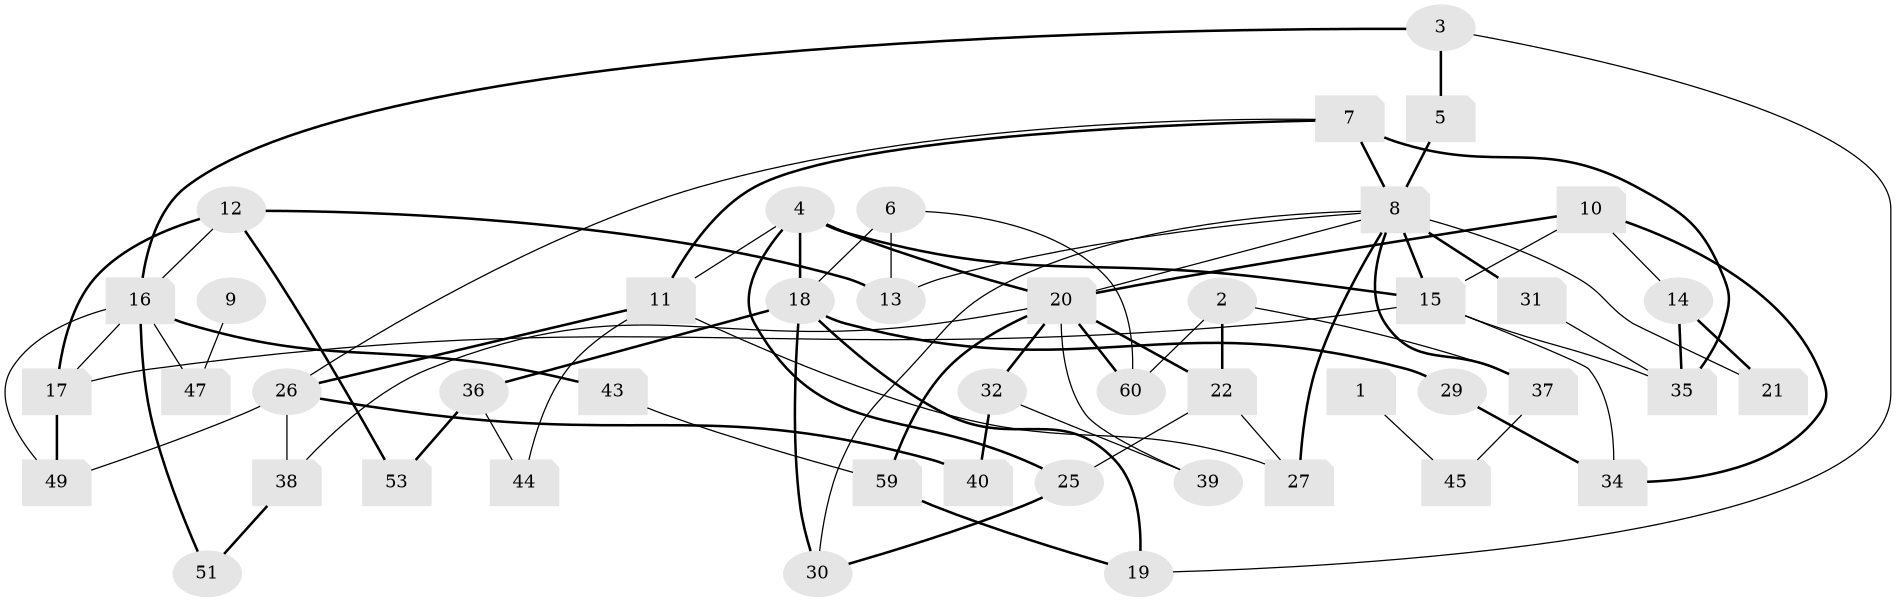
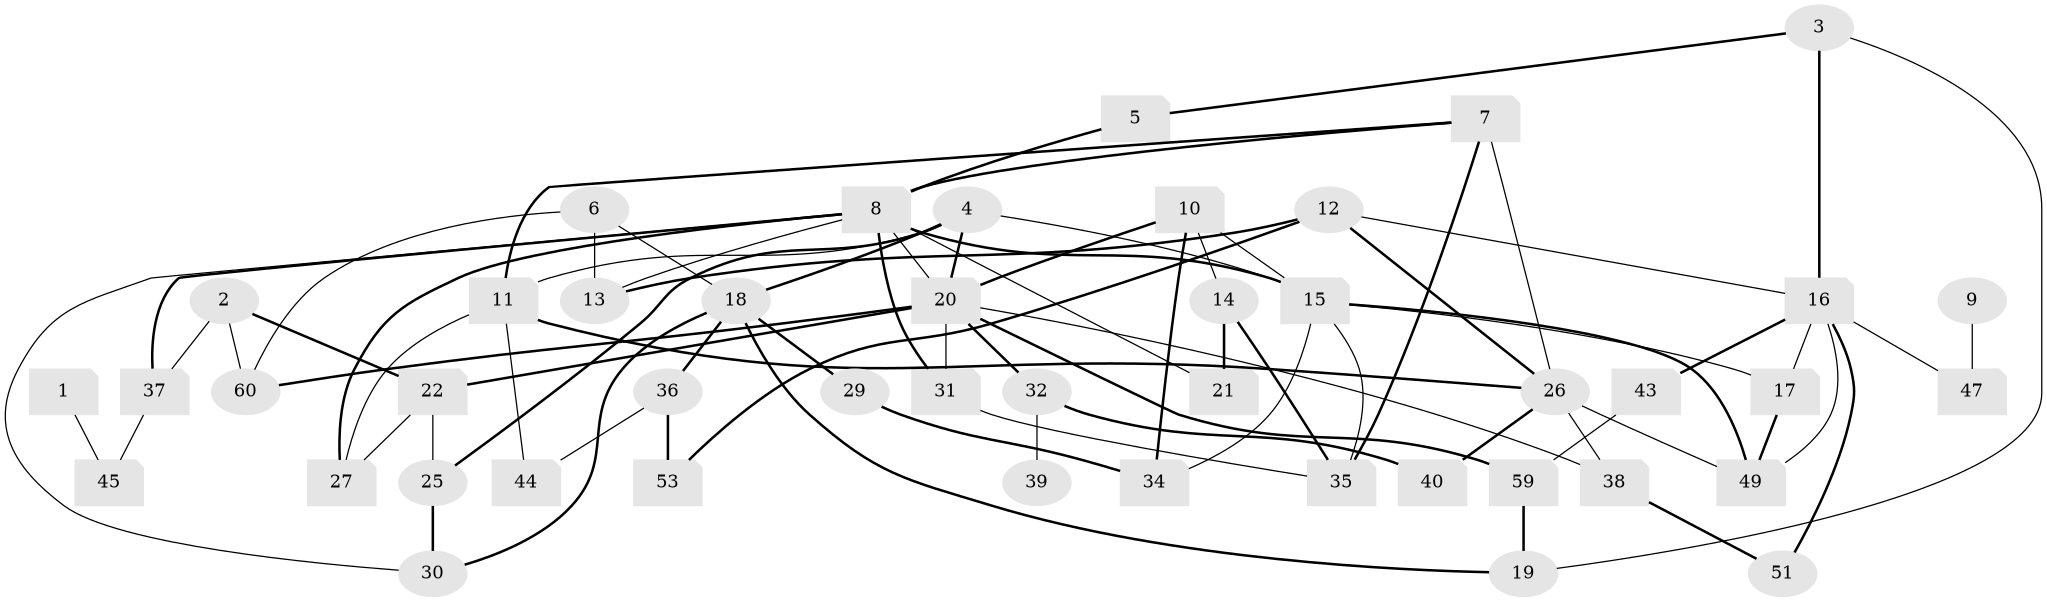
edge "4" -- "15": style bold -> solid
edge "12" -- "17": now "12" -- "26"
edge "15" -- "49": added
edge "20" -- "39": now "20" -- "31"
